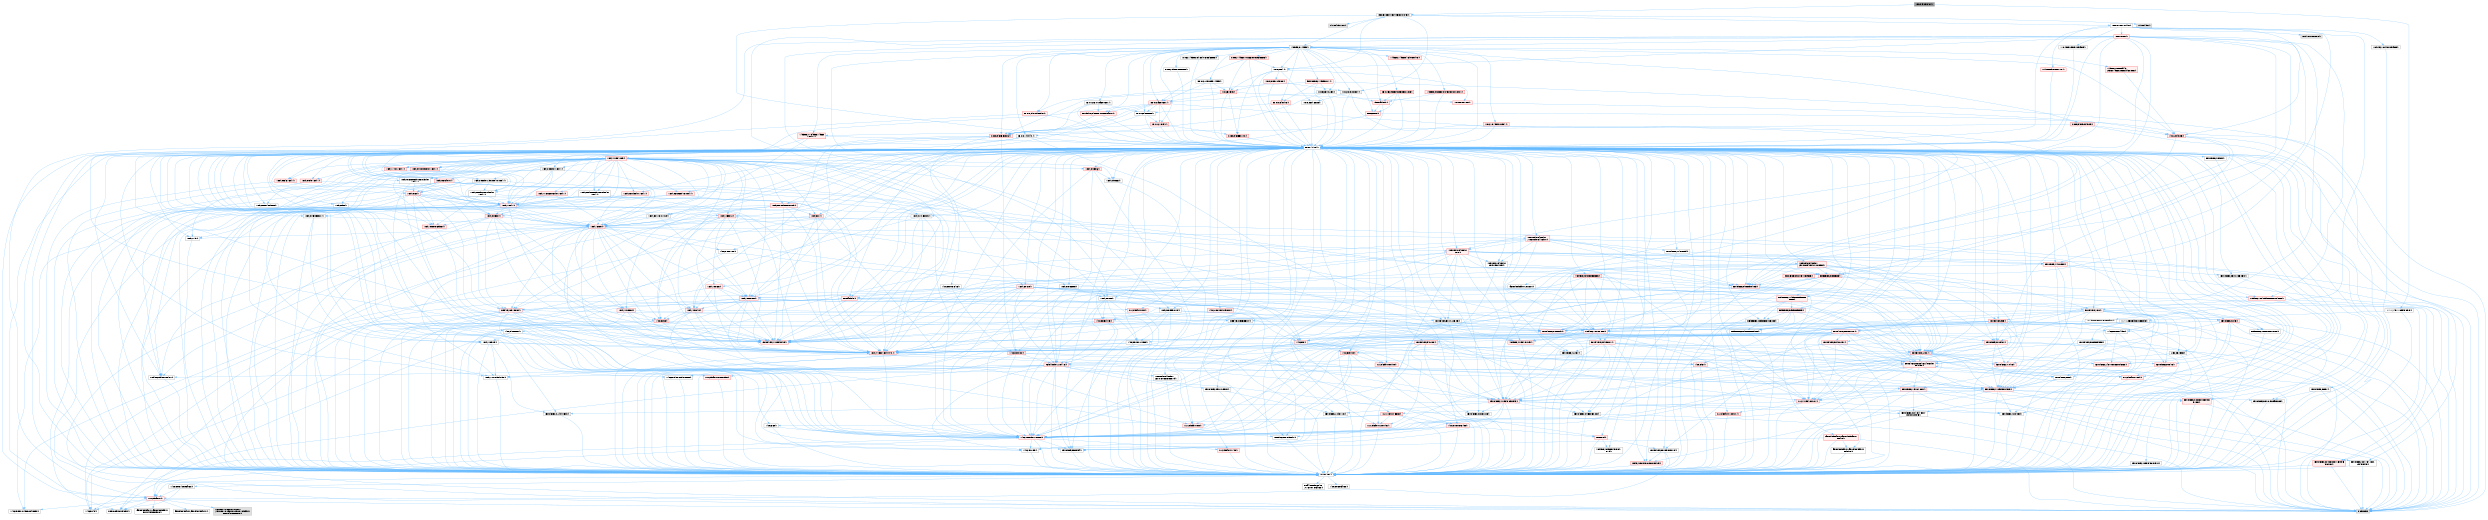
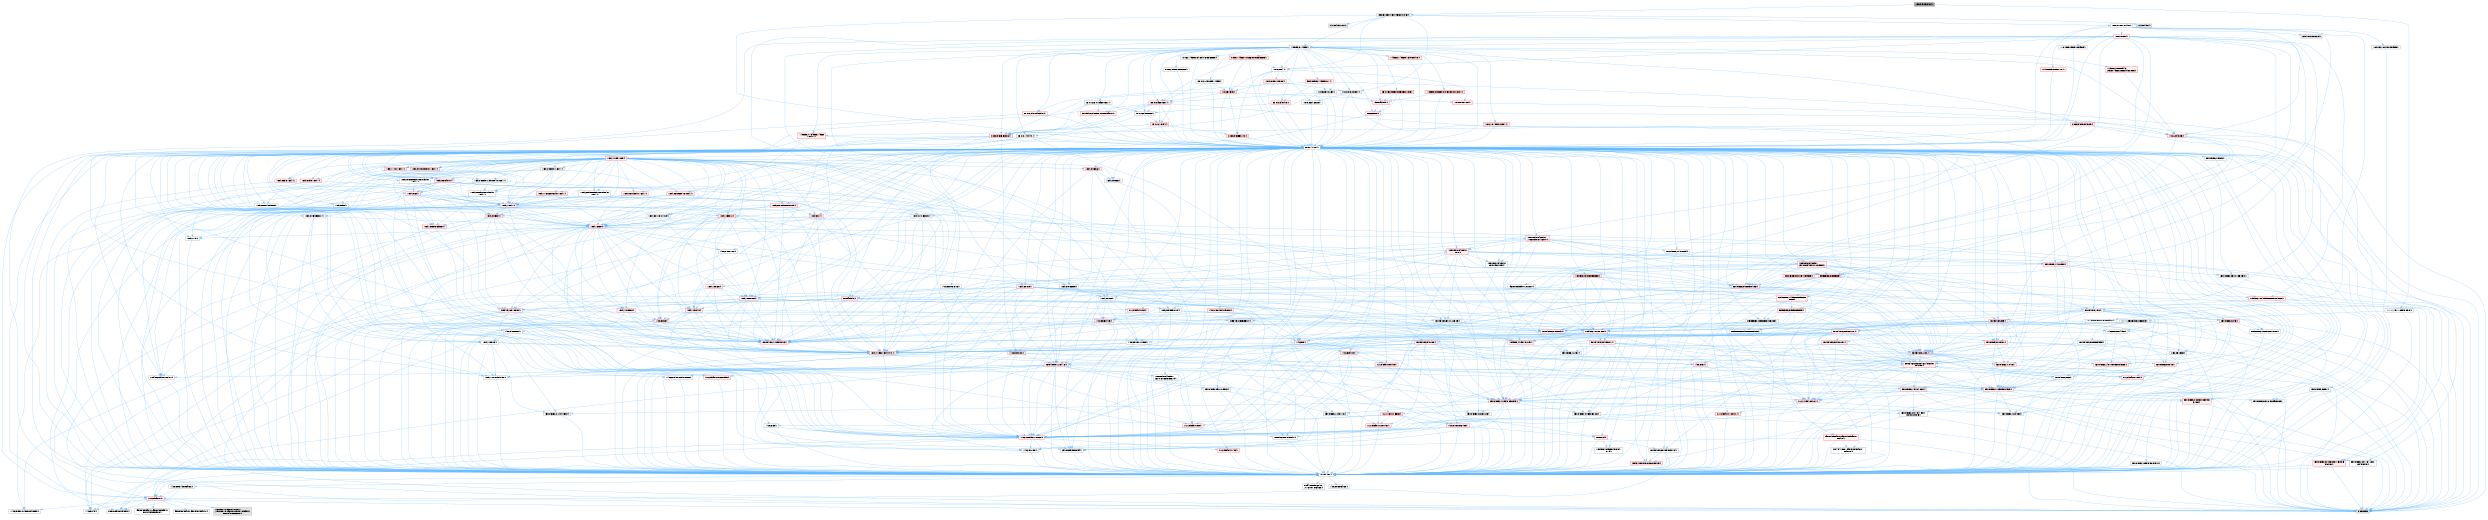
node "GenericPlatform/GenericPlatform Stricmp.h": label "GenericPlatform/GenericPlatform Stricmp.h" -> "IsTriviallyCopy/GenericPlatform Stricmp.h"
